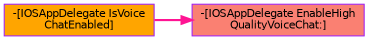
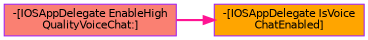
edge "-[IOSAppDelegate IsVoice ChatEnabled]" -> "-[IOSAppDelegate EnableHigh QualityVoiceChat:]": reversed
